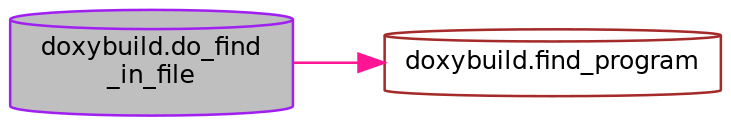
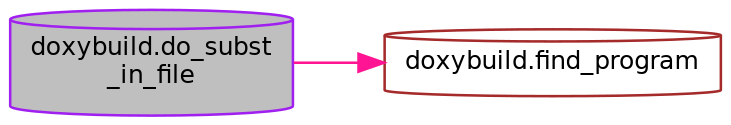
node "doxybuild.do_find _in_file": label "doxybuild.do_find _in_file" -> "doxybuild.do_subst _in_file"
